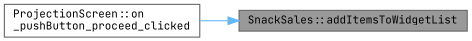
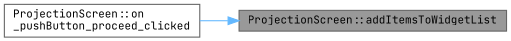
node "SnackSales::addItemsToWidgetList": label "SnackSales::addItemsToWidgetList" -> "ProjectionScreen::addItemsToWidgetList"
